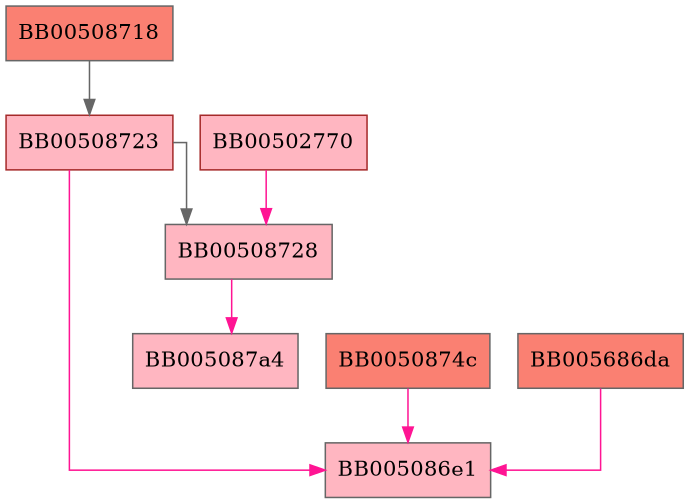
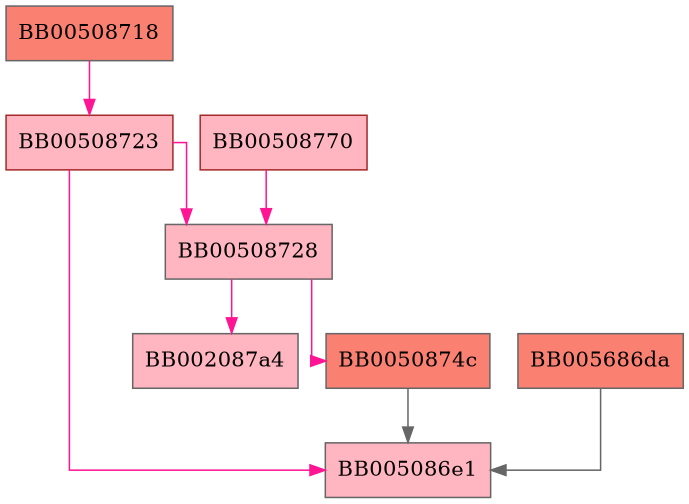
edge "BB00508718" -> "BB00508723": color gray40 -> deeppink
node "BB00502770": label "BB00502770" -> "BB00508770"
edge "BB00508723" -> "BB00508728": color gray40 -> deeppink
edge "BB00508728" -> "BB0050874c": added
node "BB005087a4": label "BB005087a4" -> "BB002087a4"
edge "BB0050874c" -> "BB005086e1": color deeppink -> gray40
edge "BB005686da" -> "BB005086e1": color deeppink -> gray40
